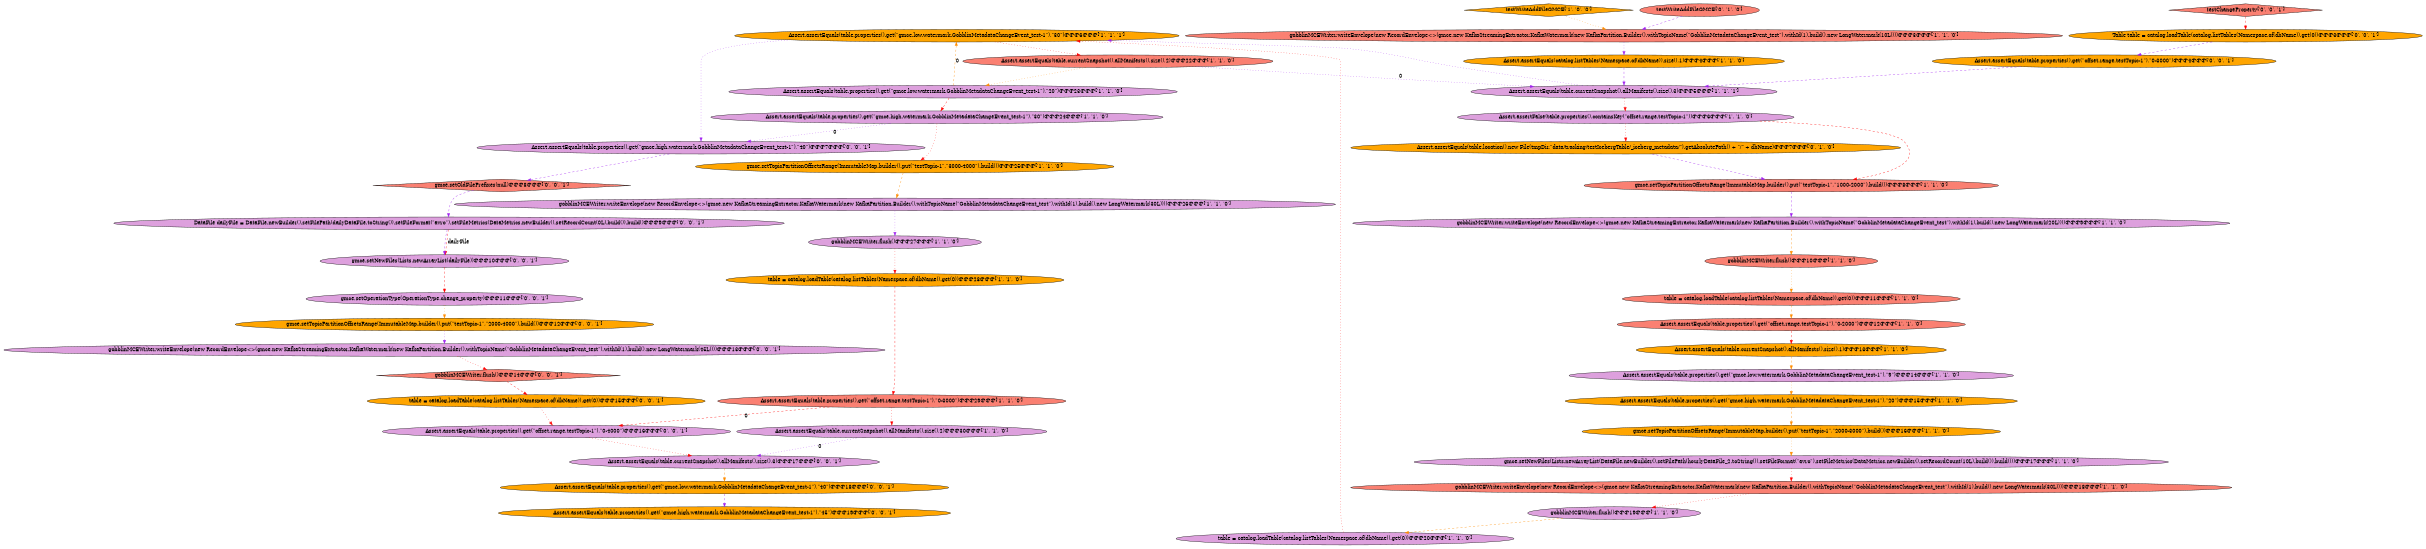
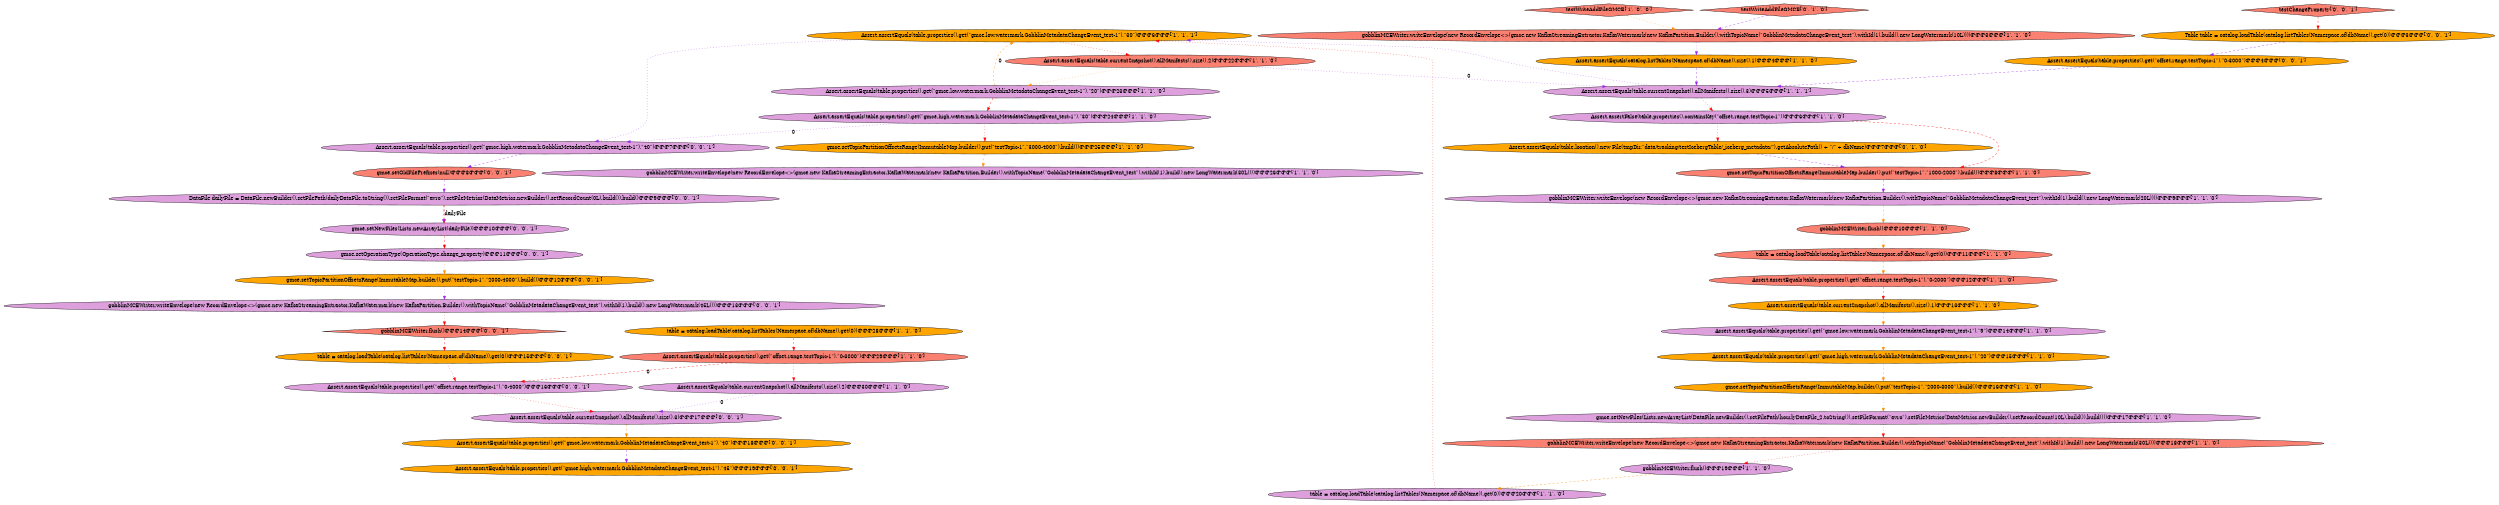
node "testWriteAddFileGMCE['1', '0', '0']": fillcolor orange -> salmon
node "testWriteAddFileGMCE['0', '1', '0']": shape ellipse -> diamond
node "gmce.setOldFilePrefixes(null)@@@8@@@['0', '0', '1']": shape diamond -> ellipse
node "gobblinMCEWriter.flush()@@@27@@@['1', '1', '0']": removed
